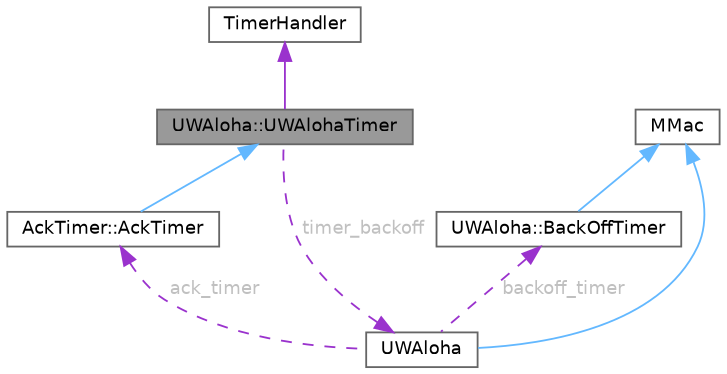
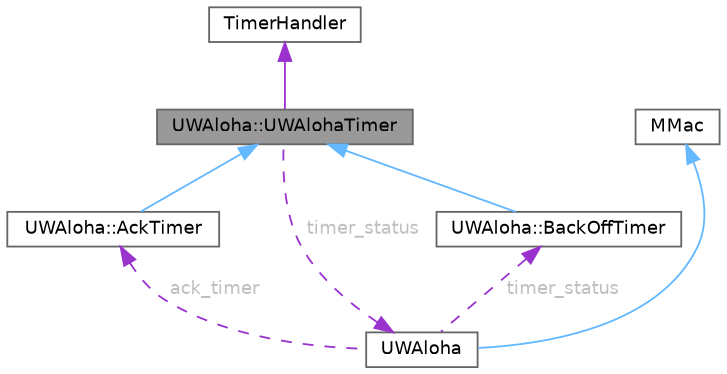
edge "UWAloha::BackOffTimer" -> "MMac": now "UWAloha::BackOffTimer" -> "UWAloha::UWAlohaTimer"
node "AckTimer::AckTimer": label "AckTimer::AckTimer" -> "UWAloha::AckTimer"
edge "UWAloha::UWAlohaTimer" -> "UWAloha": label " timer_backoff" -> " timer_status"
edge "UWAloha" -> "UWAloha::BackOffTimer": label " backoff_timer" -> " timer_status"
